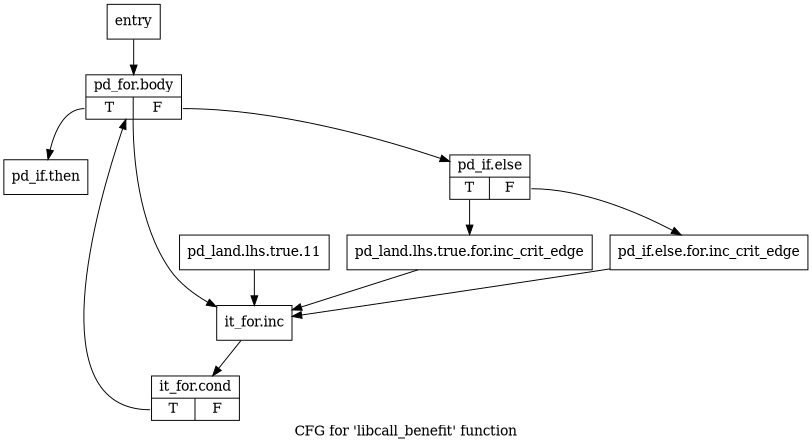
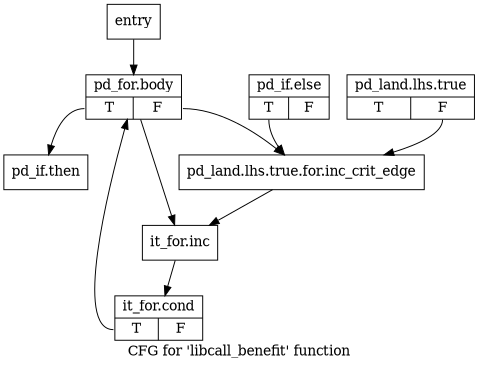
node "pd_land.lhs.true": added
edge "pd_for.body" -> "pd_if.else": now "pd_for.body" -> "pd_land.lhs.true.for.inc_crit_edge"
node "pd_land.lhs.true.11": removed
node "pd_if.else.for.inc_crit_edge": removed
